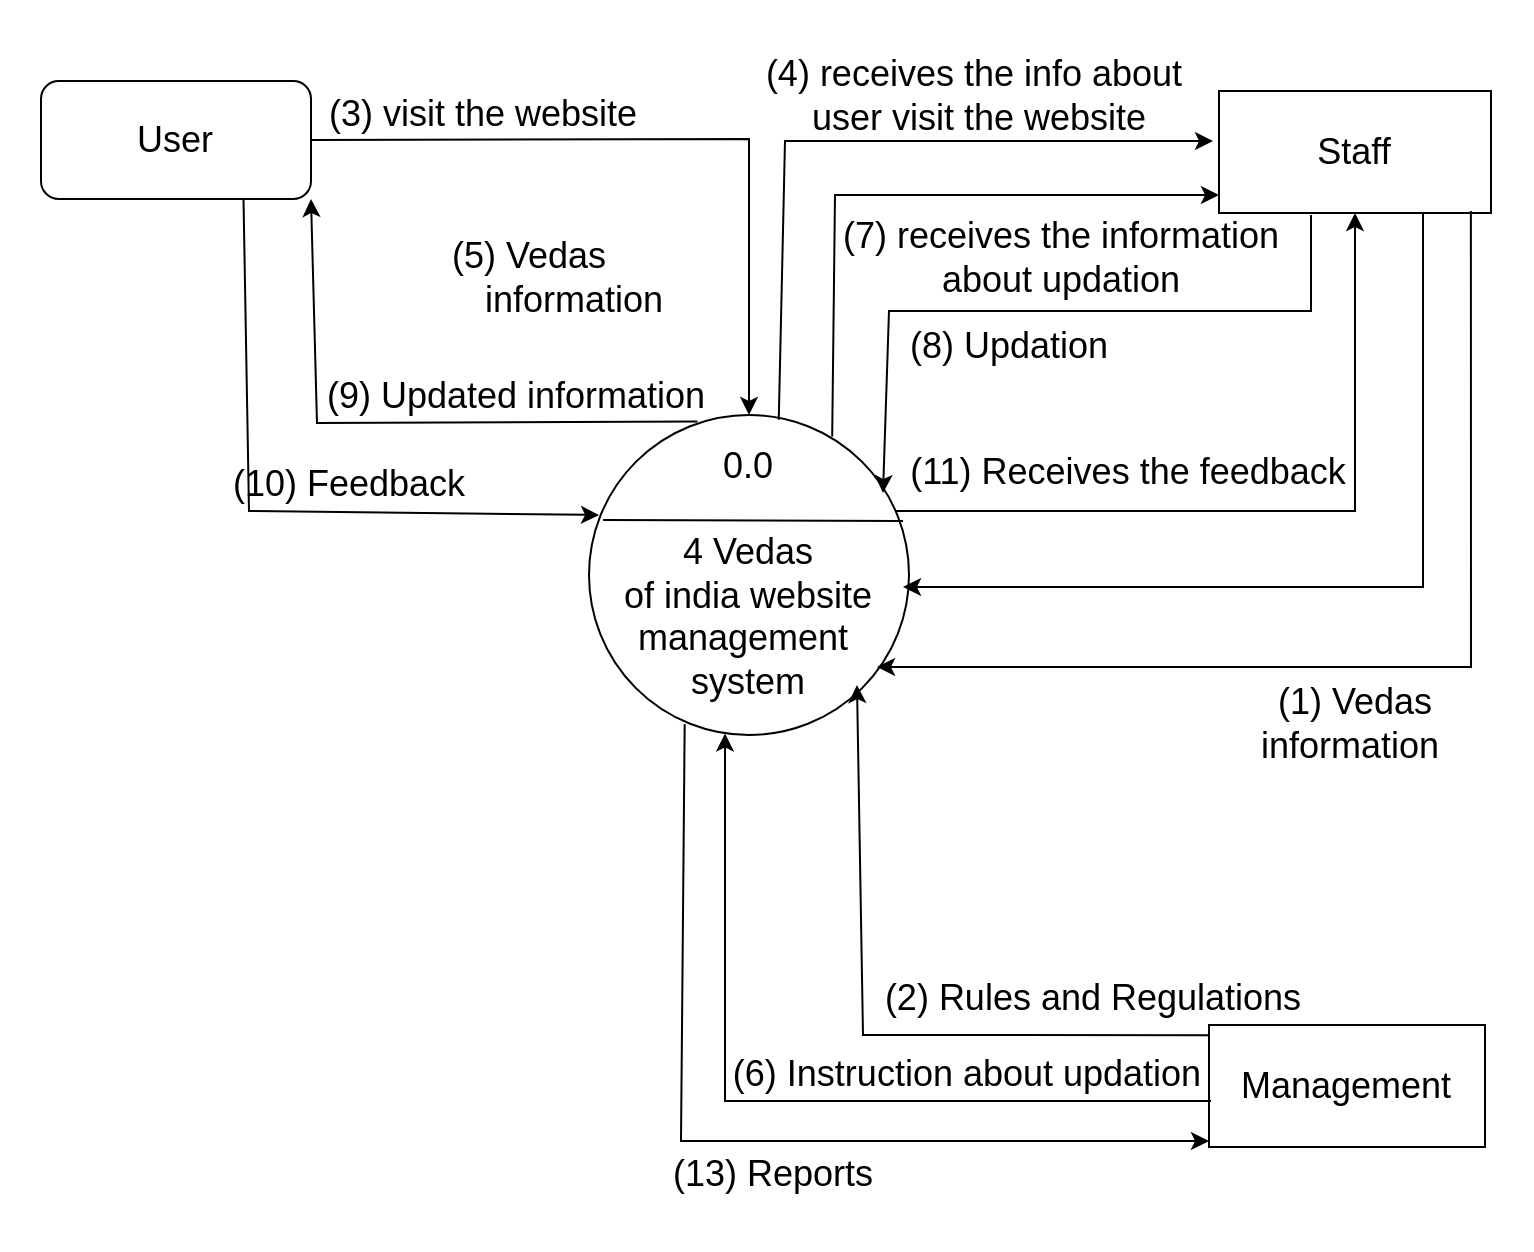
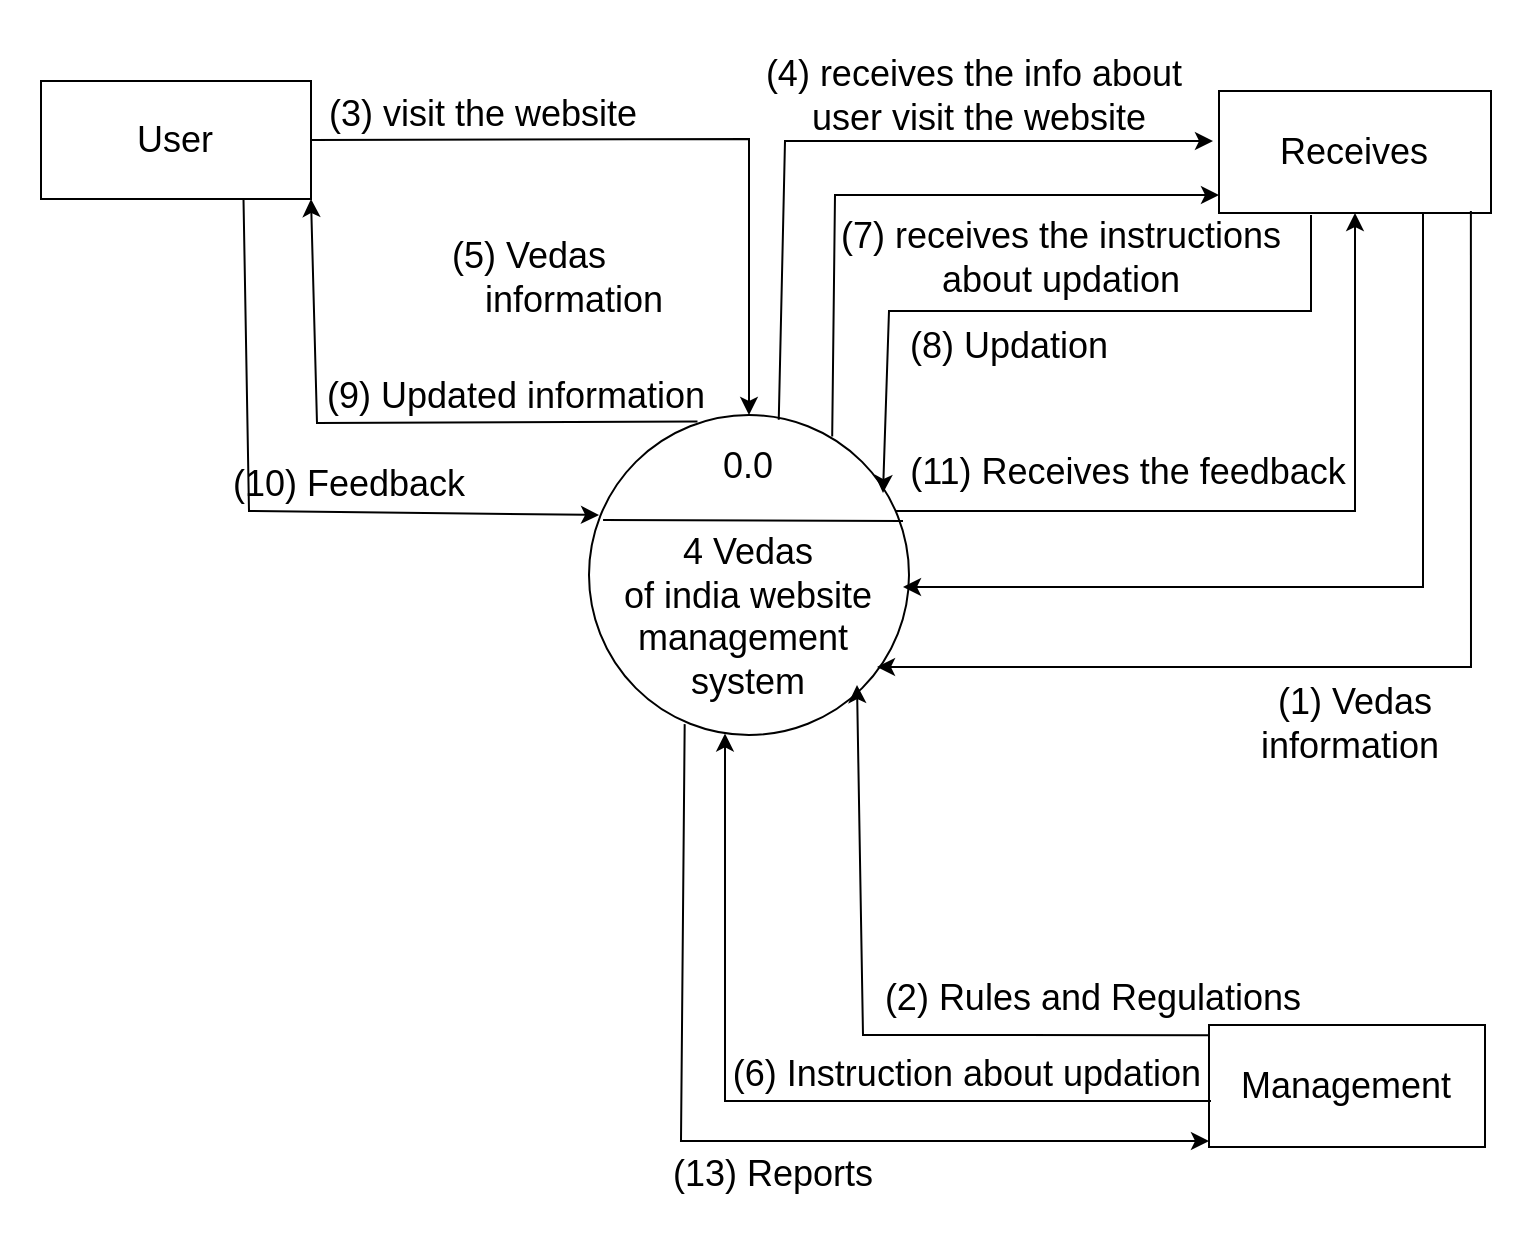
node "User": shape rounded rectangle -> rectangle
node "Staff": label "Staff" -> "Receives"
node "(7) receives the information about updation": label "(7) receives the information about updation" -> "(7) receives the instructions about updation"
